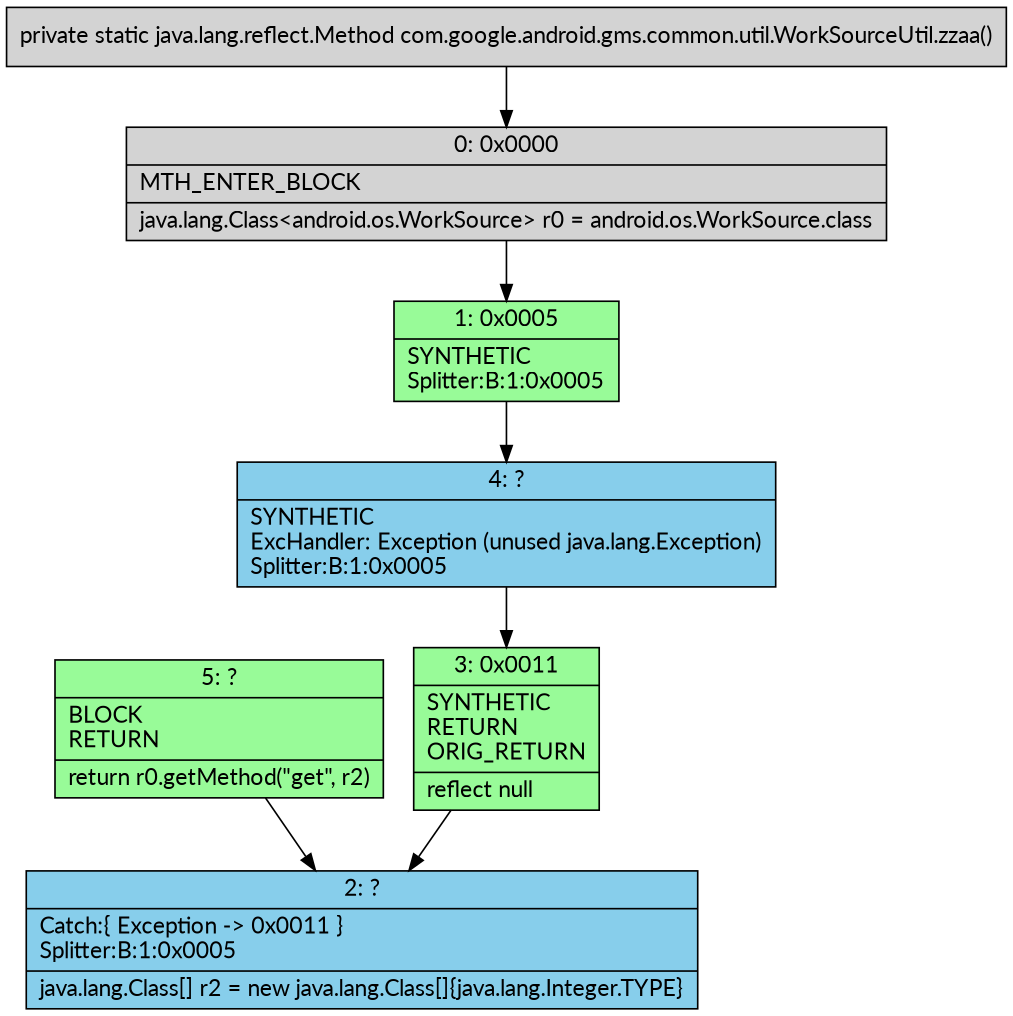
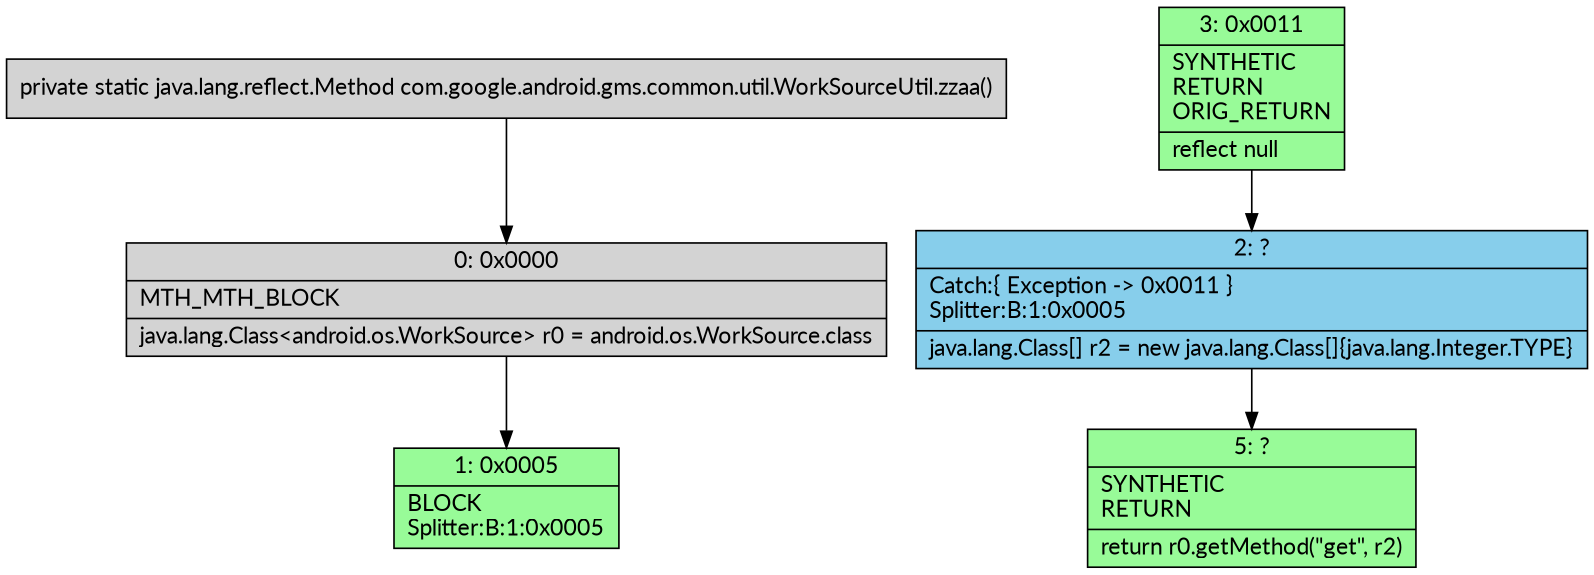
node "0: 0x0000": text "MTH_ENTER_BLOCK" -> "MTH_MTH_BLOCK"
node "1: 0x0005": text "SYNTHETIC" -> "BLOCK"
node "4: ?": removed
node "5: ?": text "BLOCK" -> "SYNTHETIC"
edge "5: ?" -> "2: ?": reversed
